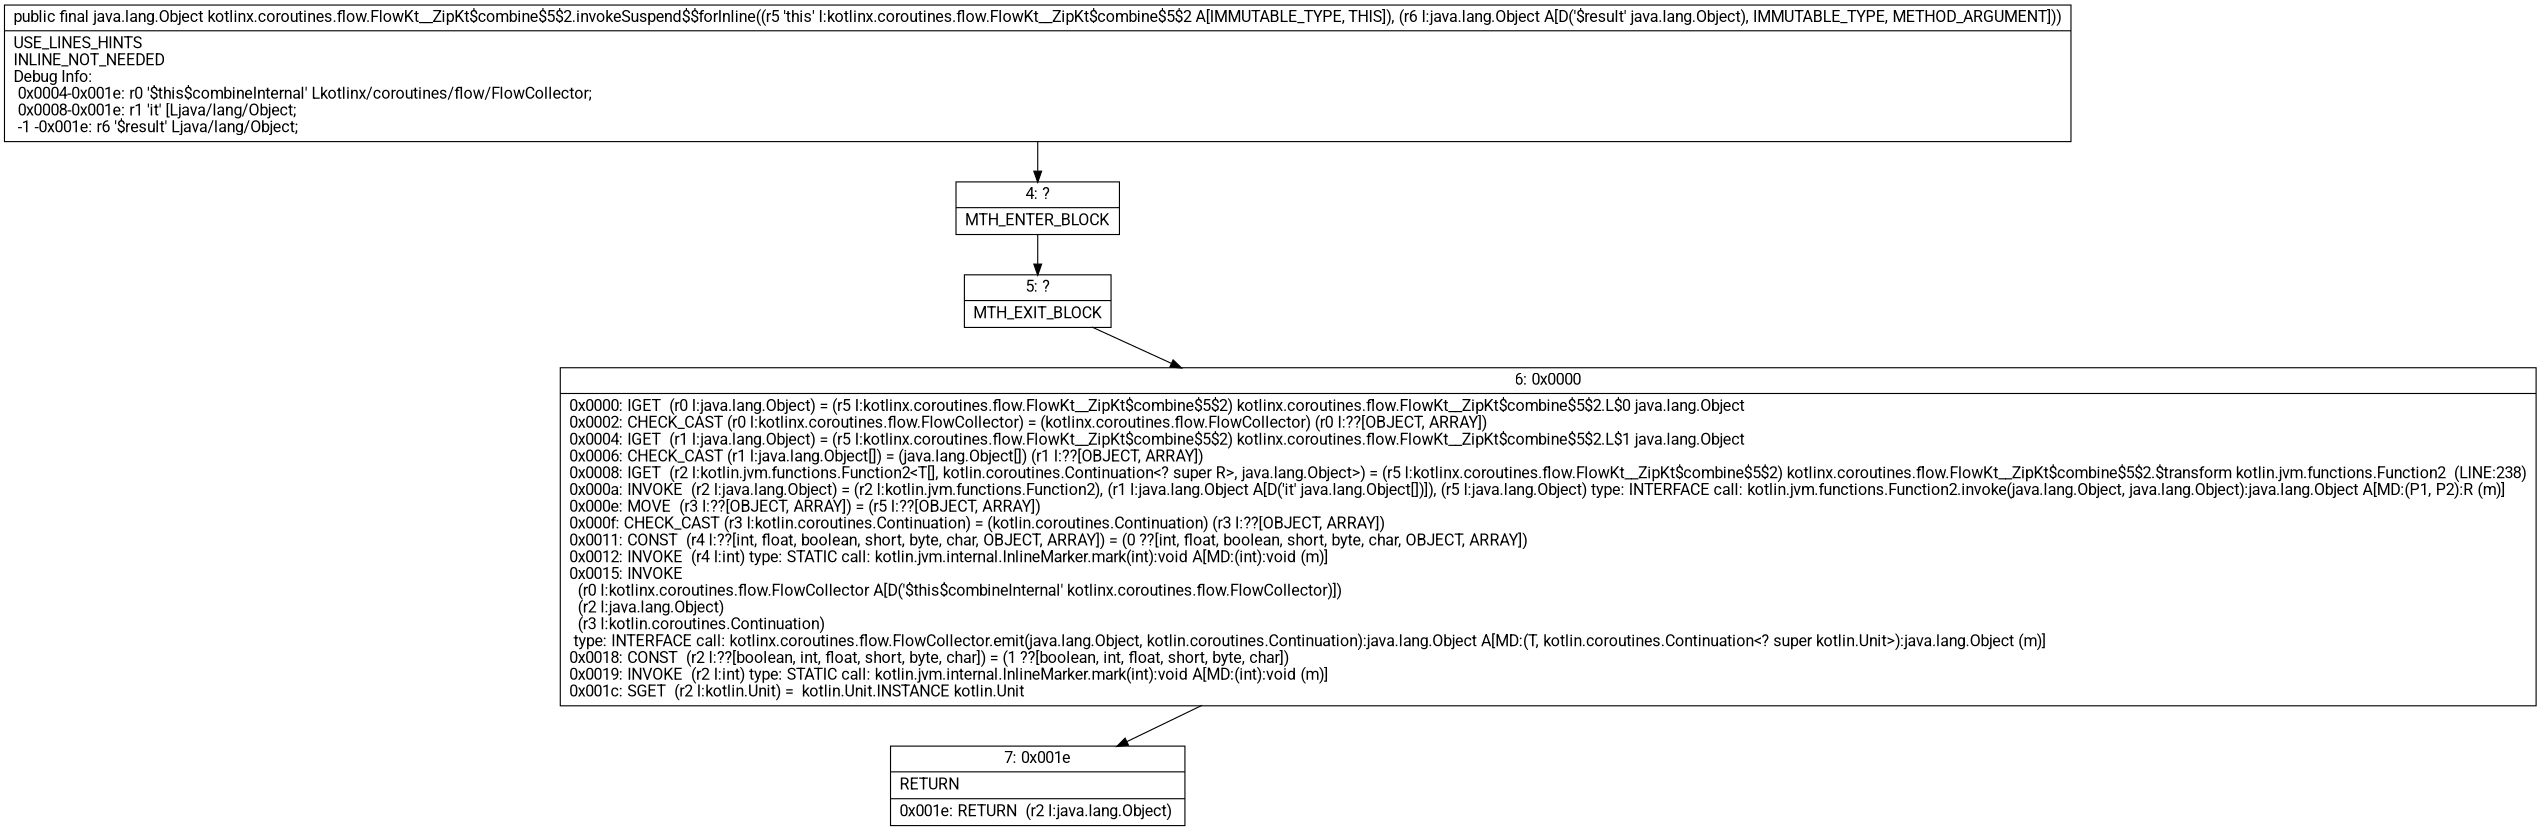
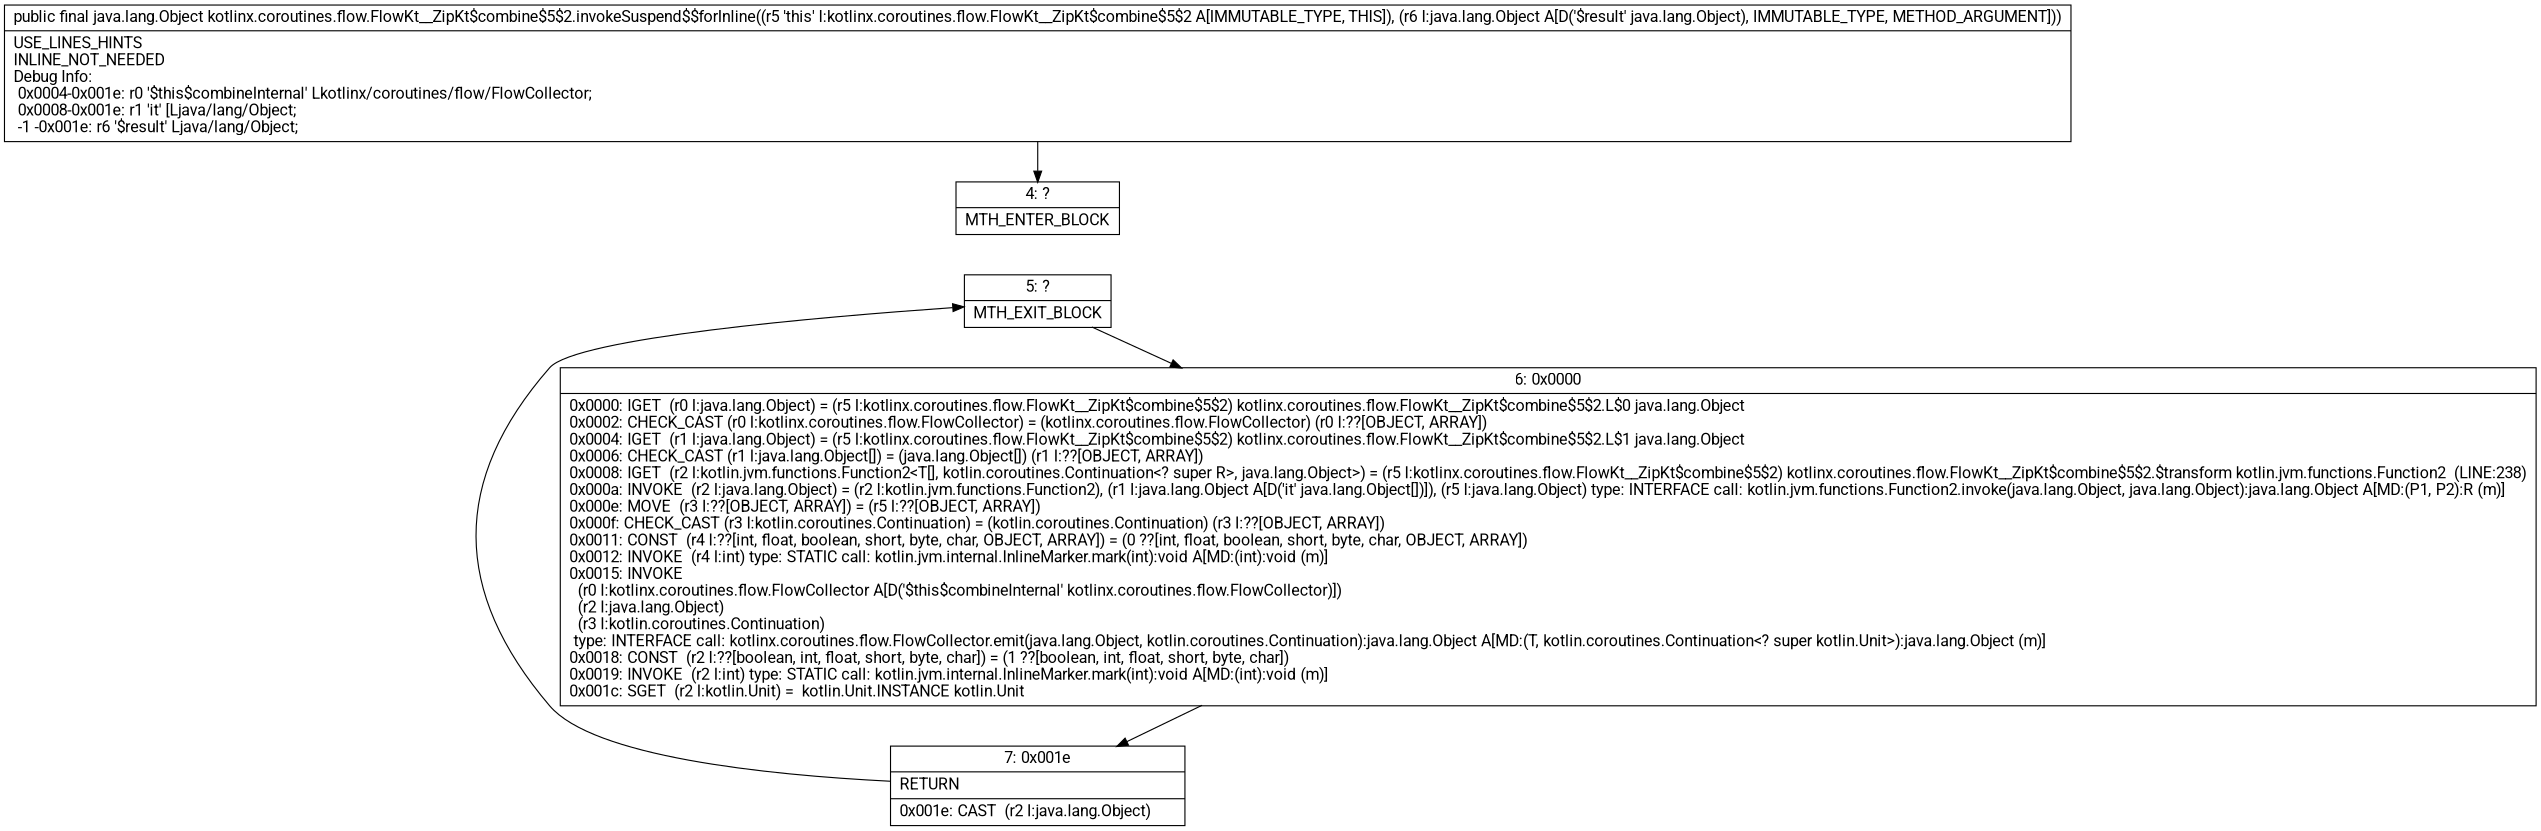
edge "4: ?" -> "5: ?": now "7: 0x001e" -> "5: ?"
node "7: 0x001e": text "0x001e: RETURN  (r2 I:java.lang.Object)" -> "0x001e: CAST  (r2 I:java.lang.Object)"
